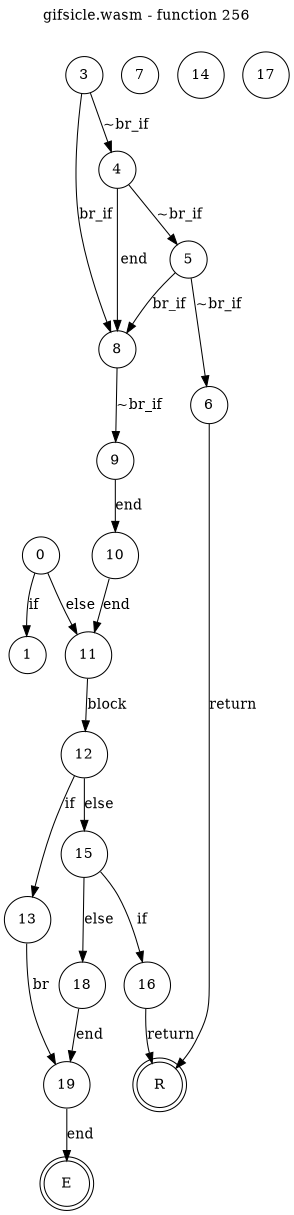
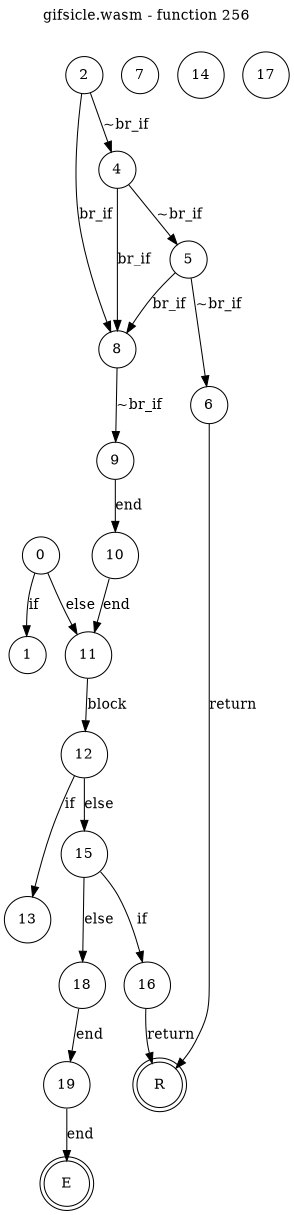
node "3": label "3" -> "2"
edge "4" -> "8": label "end" -> "br_if"
edge "13" -> "19": removed, label "br"
